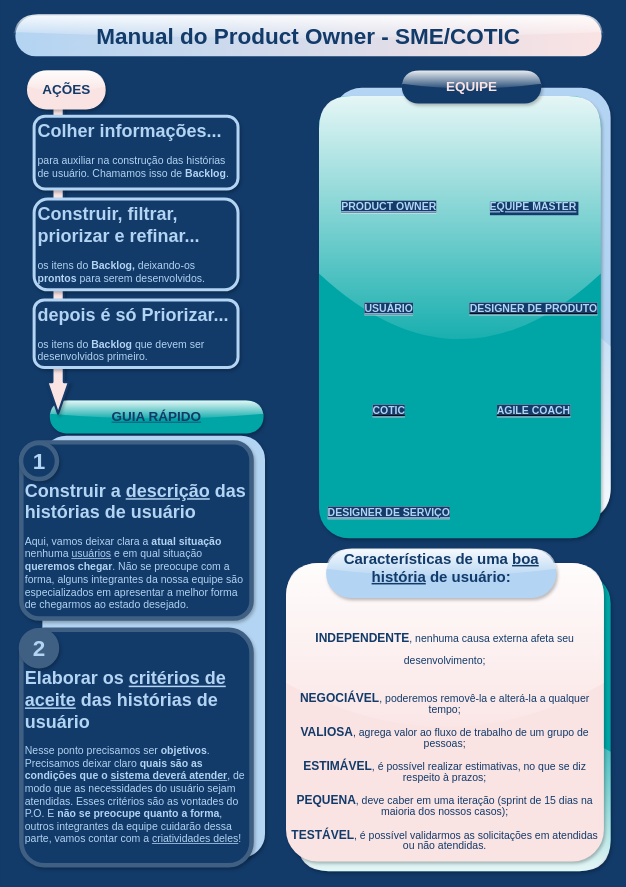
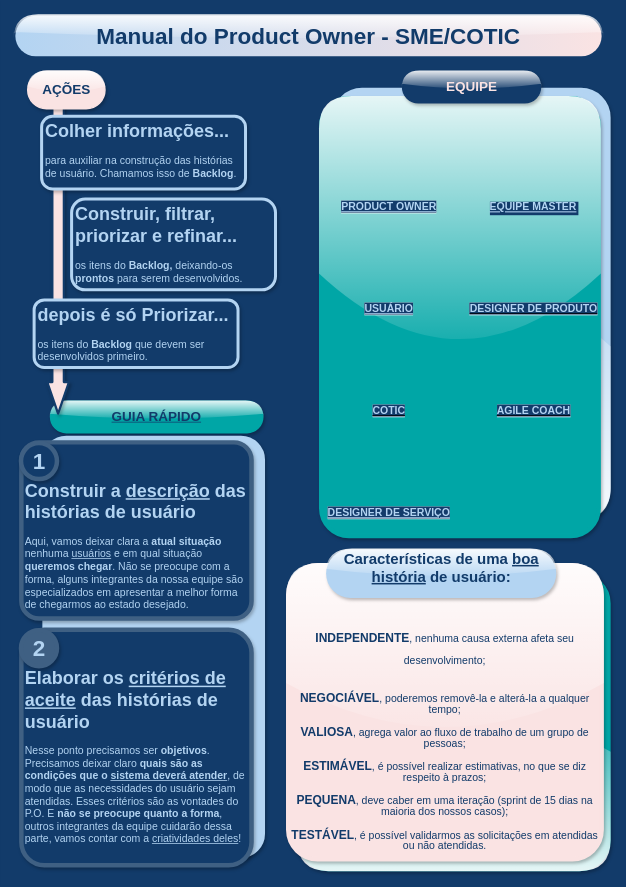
node "Colher informações...para auxiliar na construção das histórias de usuário. Chamamos isso de Backlog.": moved (136, 152) -> (144, 152)
node "Construir, filtrar, priorizar e refinar...os itens do Backlog, deixando-os prontos para serem desenvolvidos.": moved (136, 244) -> (174, 244)
